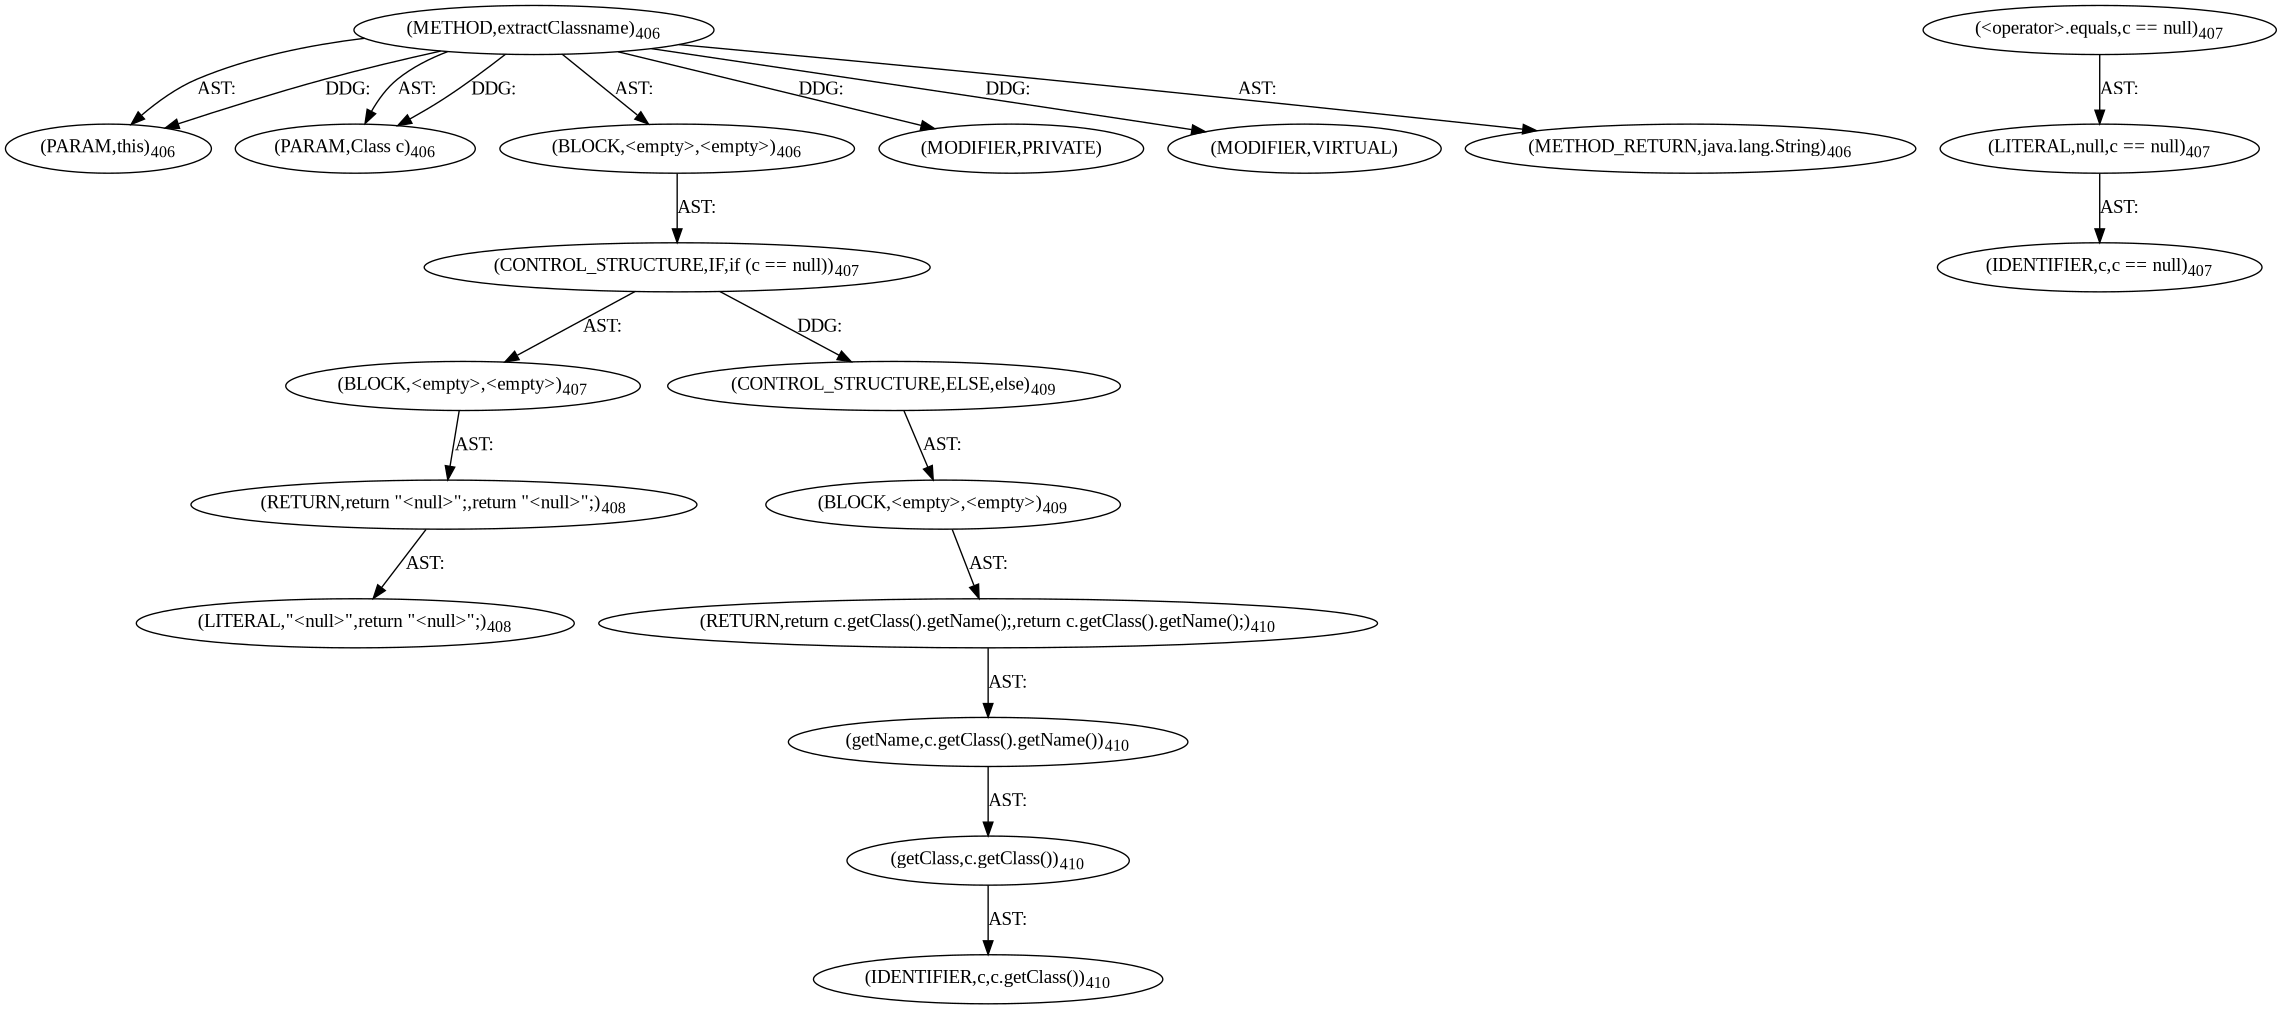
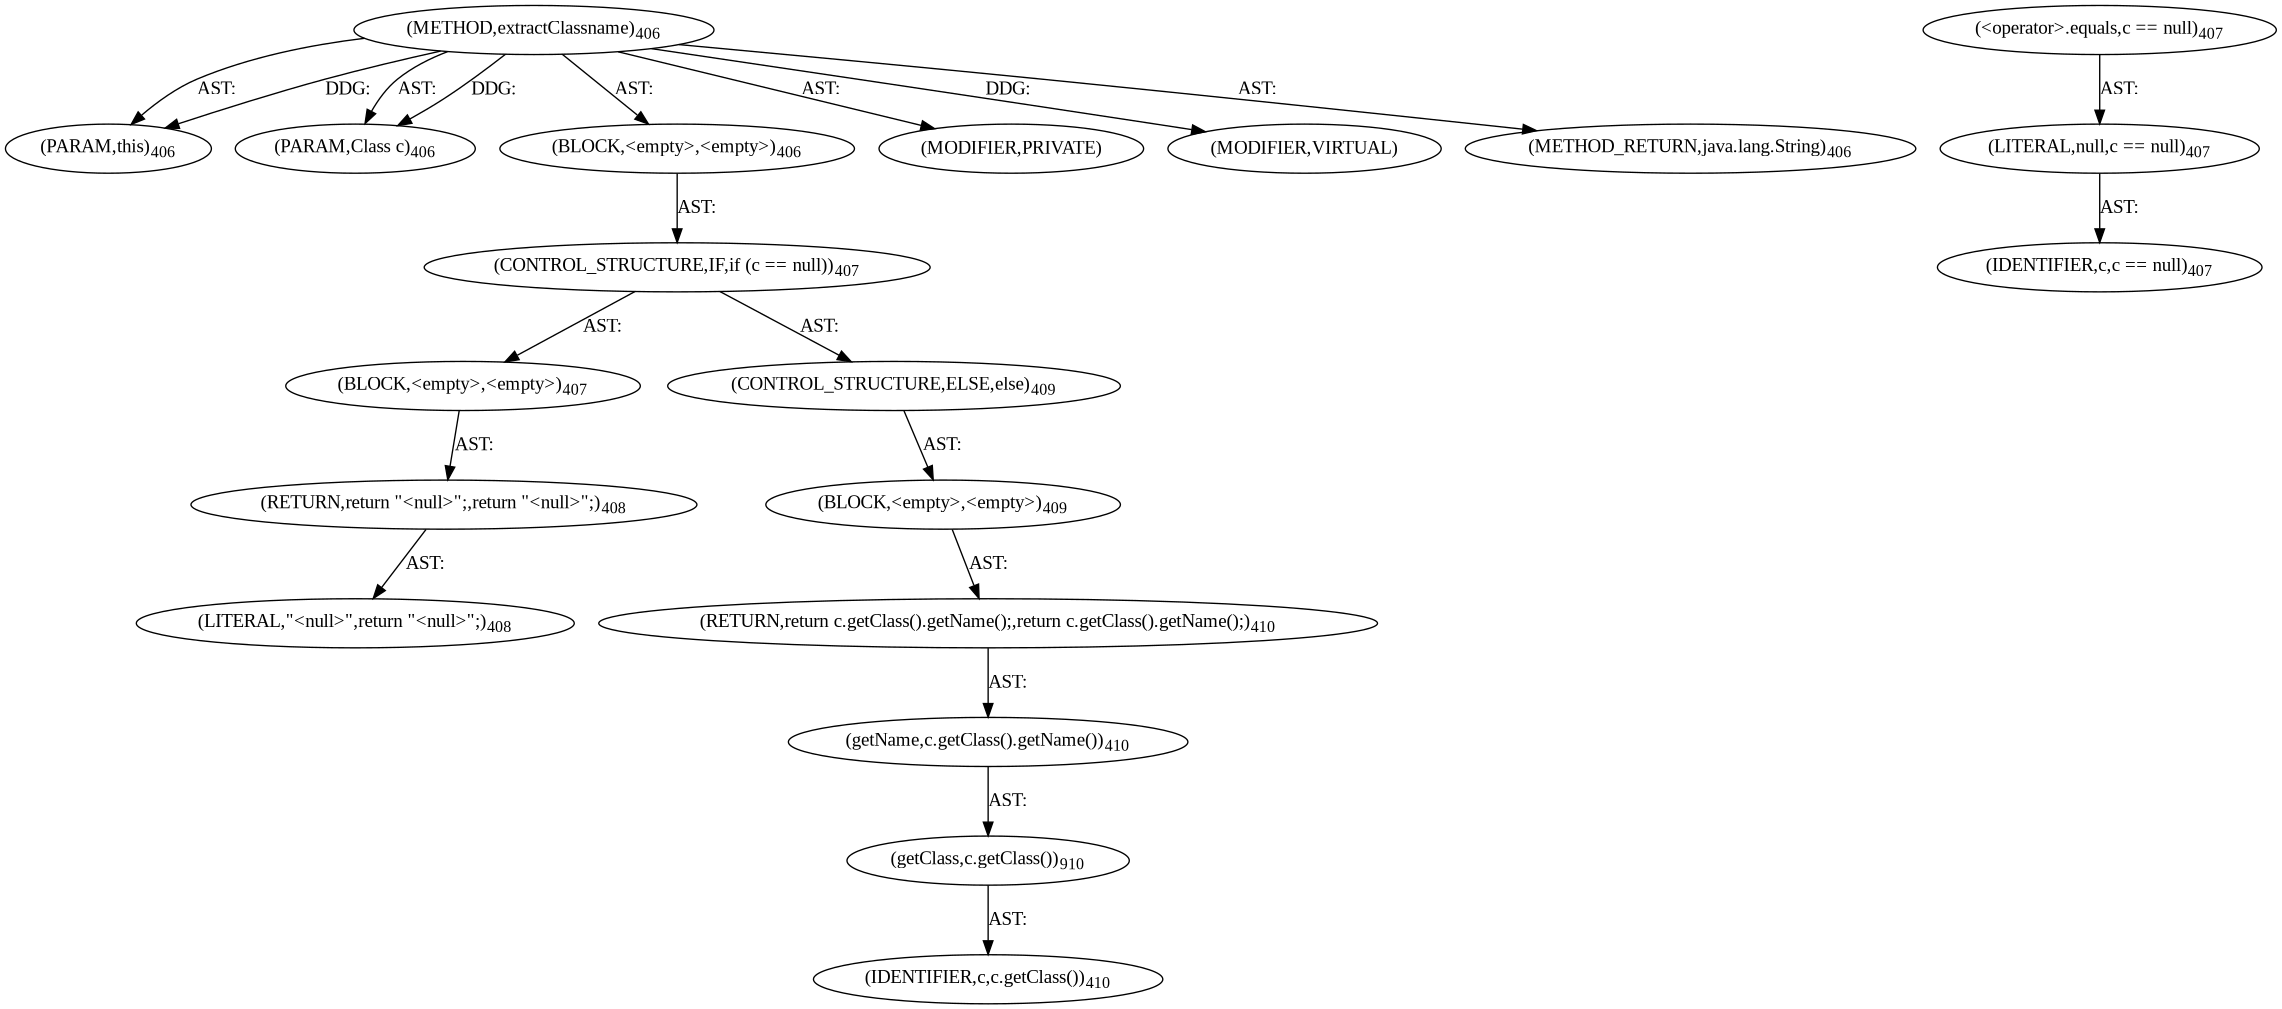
edge "(METHOD,extractClassname)" -> "(MODIFIER,PRIVATE)": label "DDG: " -> "AST: "
edge "(CONTROL_STRUCTURE,IF,if (c == null))" -> "(CONTROL_STRUCTURE,ELSE,else)": label "DDG: " -> "AST: "
node "(getClass,c.getClass())": text "410" -> "910"
